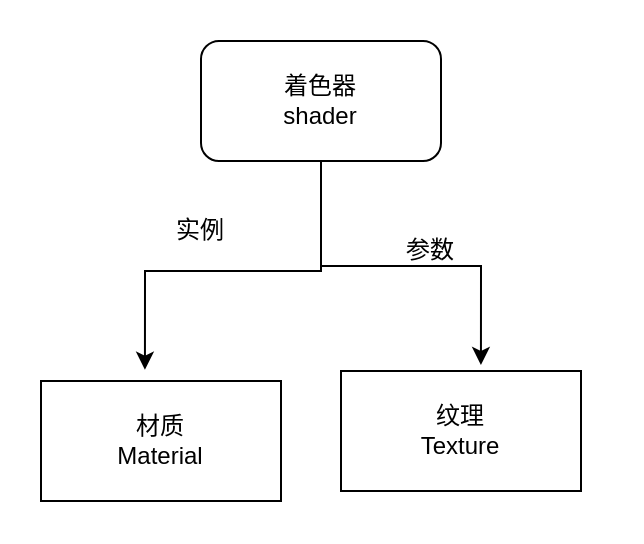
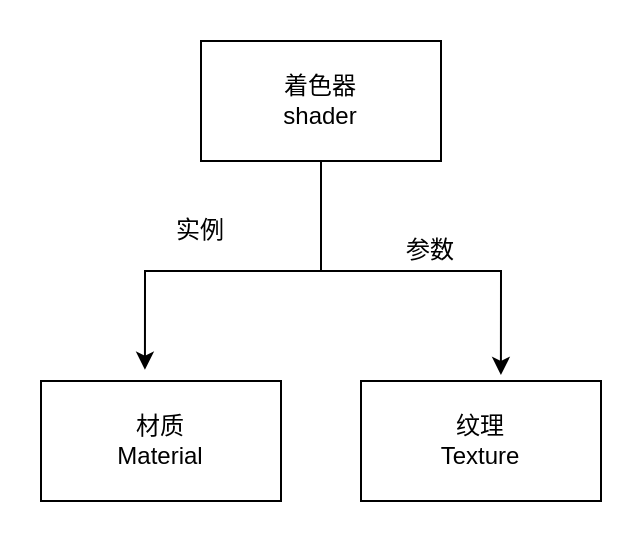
node "着色器 shader": shape rounded rectangle -> rectangle
node "纹理 Texture": moved (461, 431) -> (481, 441)
